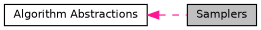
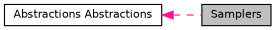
node "Algorithm Abstractions": label "Algorithm Abstractions" -> "Abstractions Abstractions"
